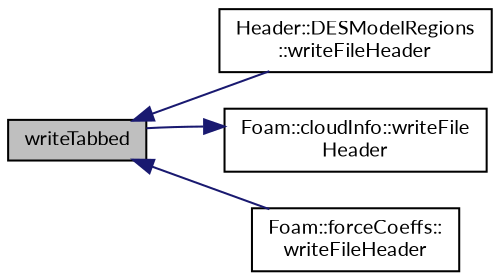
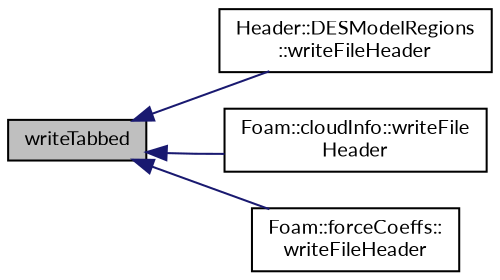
edge "writeTabbed" -> "Foam::cloudInfo::writeFile Header": reversed
